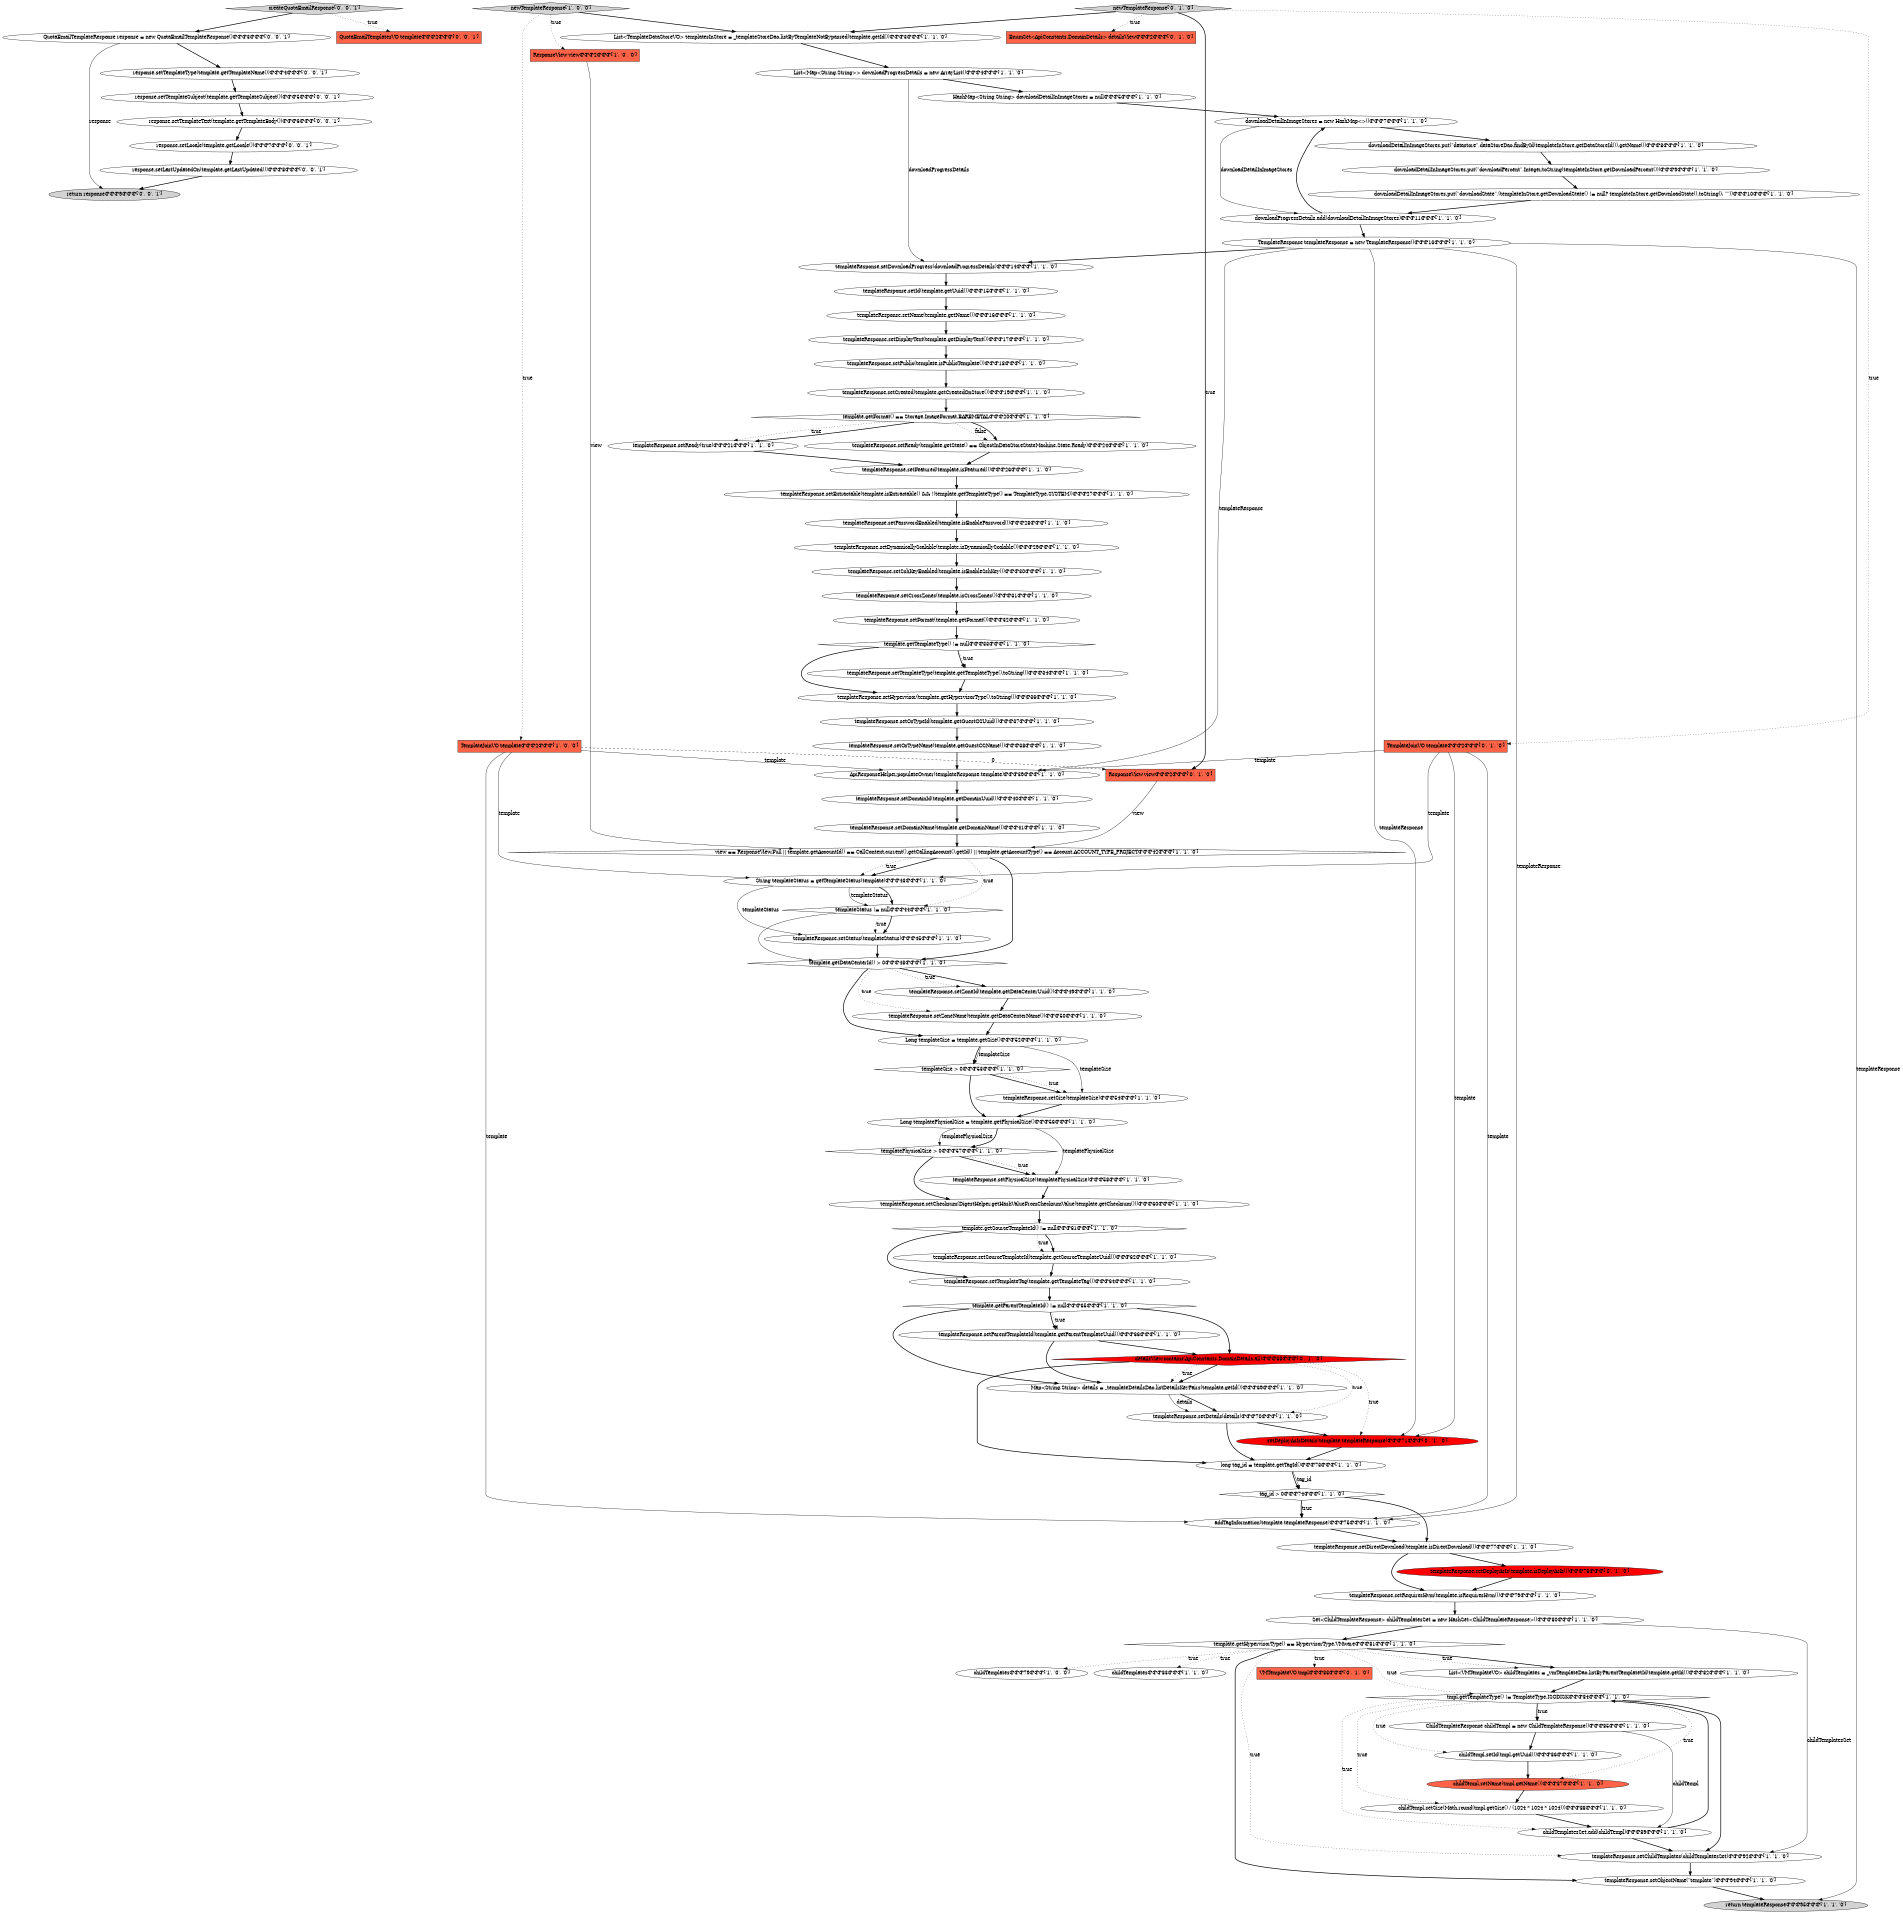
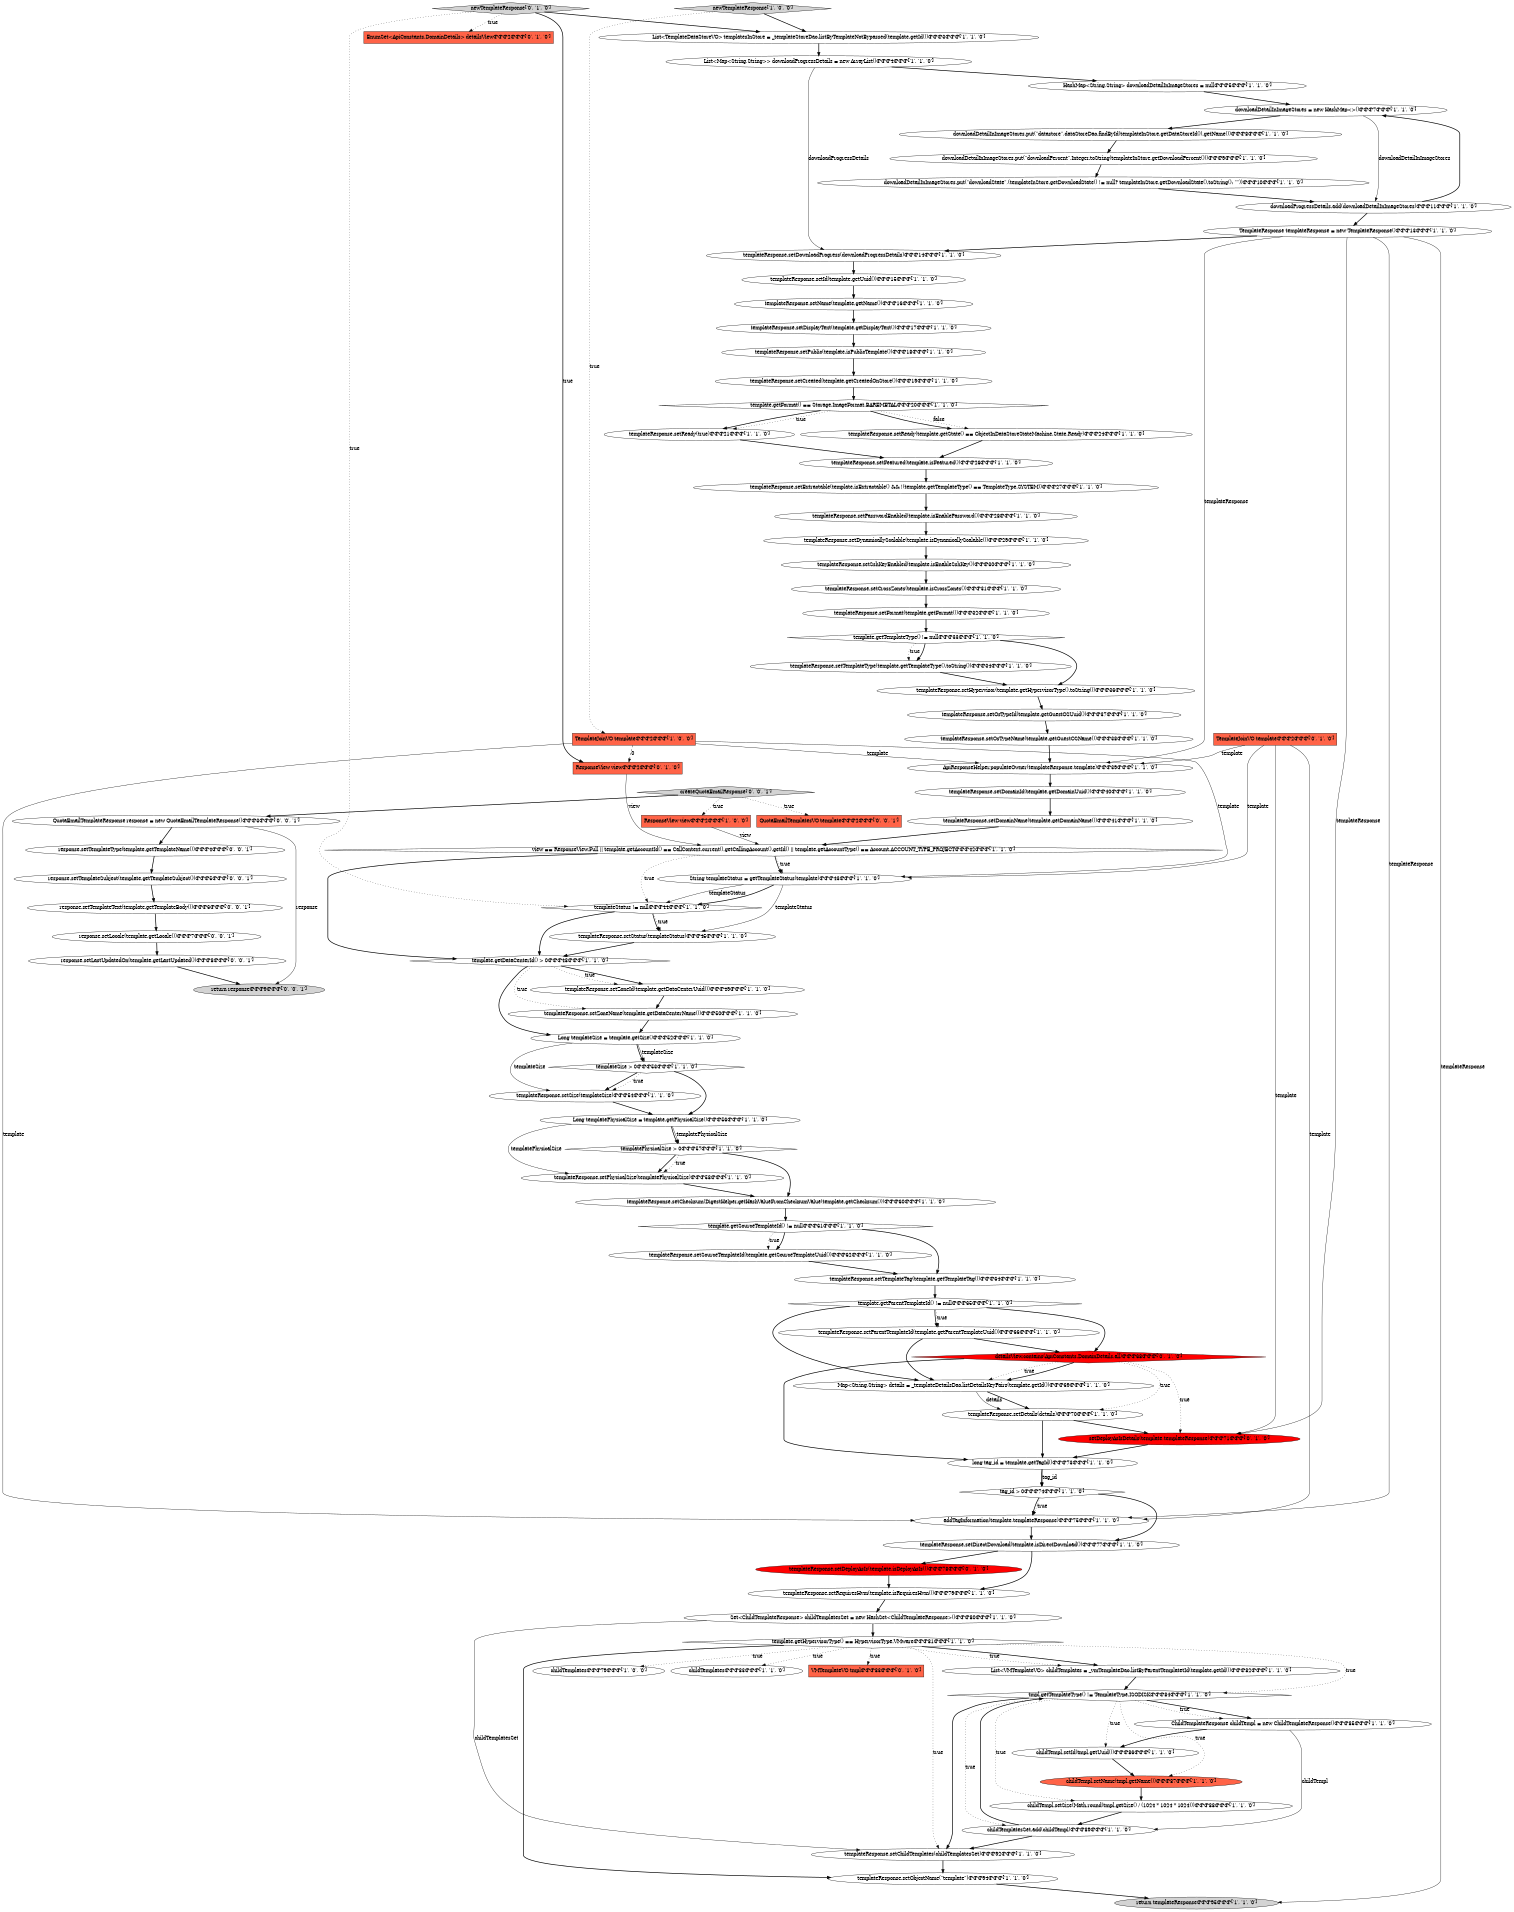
edge "newTemplateResponse['1', '0', '0']" -> "ResponseView view@@@2@@@['1', '0', '0']": now "createQuotaEmailResponse['0', '0', '1']" -> "ResponseView view@@@2@@@['1', '0', '0']"
edge "newTemplateResponse['0', '1', '0']" -> "TemplateJoinVO template@@@2@@@['0', '1', '0']": now "newTemplateResponse['0', '1', '0']" -> "templateStatus != null@@@44@@@['1', '1', '0']"
edge "templateStatus != null@@@44@@@['1', '1', '0']" -> "template.getDataCenterId() > 0@@@48@@@['1', '1', '0']": style solid -> bold
